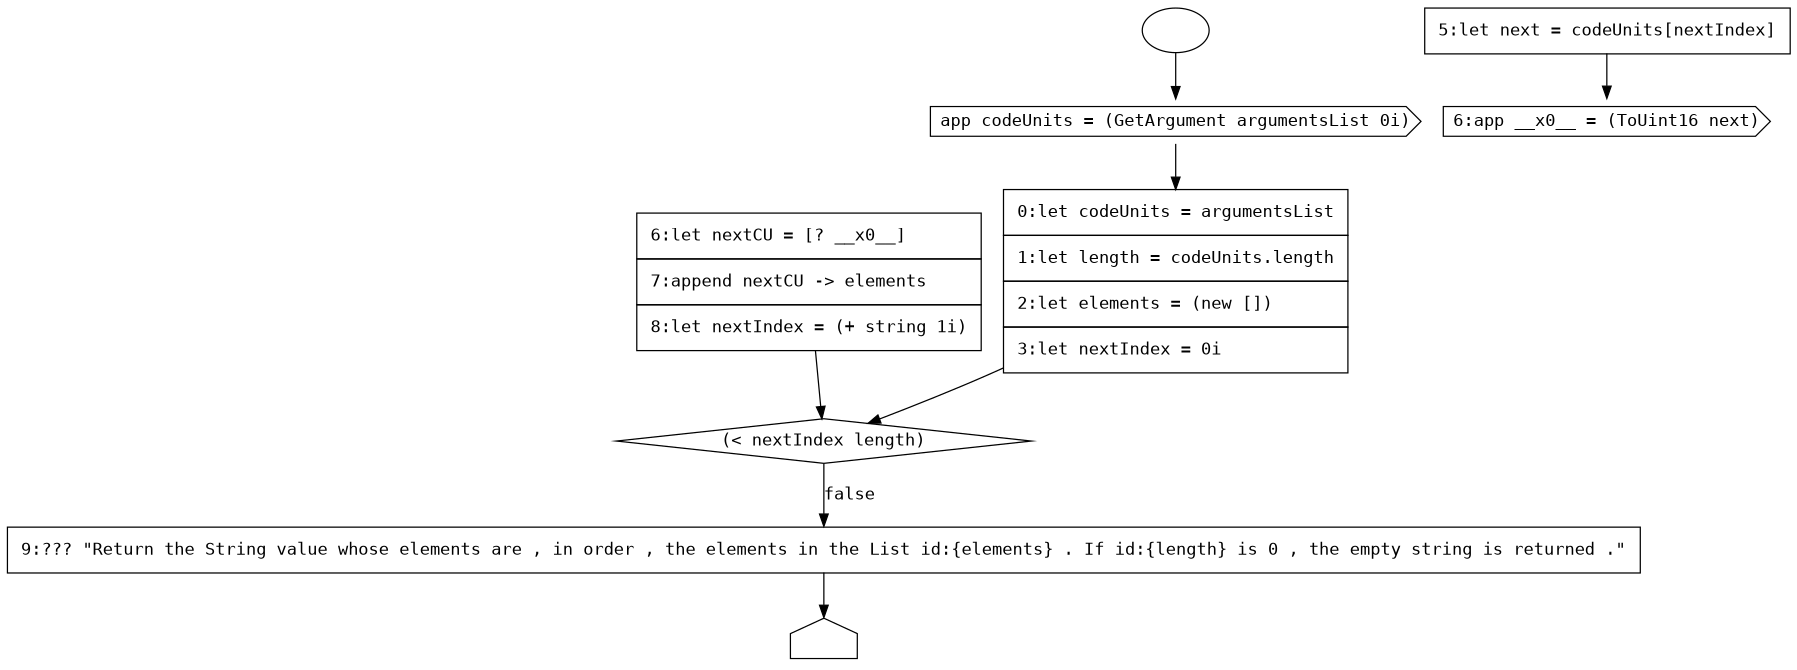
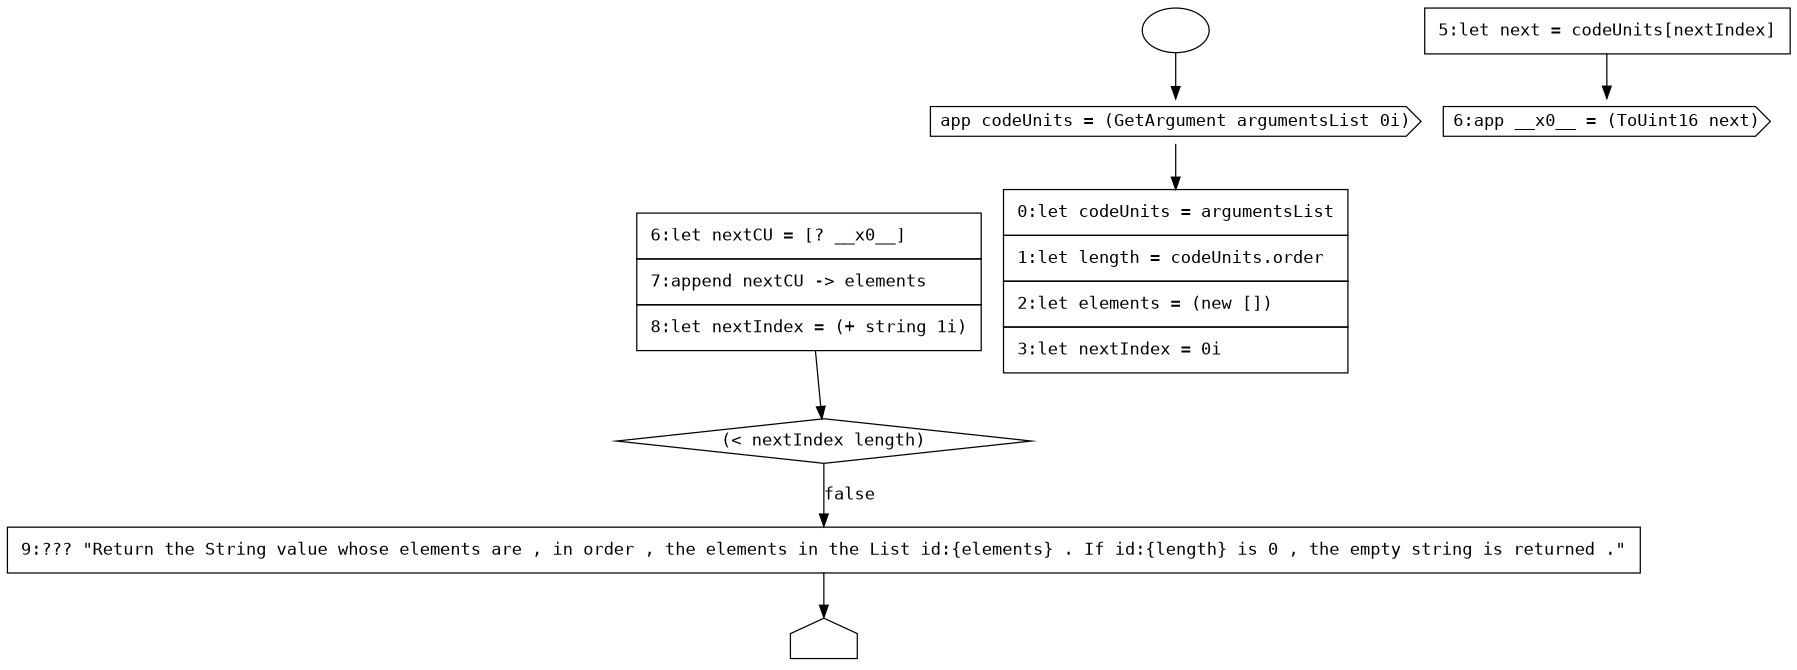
node "0:let codeUnits = argumentsList": text "1:let length = codeUnits.length" -> "1:let length = codeUnits.order"
edge "0:let codeUnits = argumentsList" -> "(< nextIndex length)": removed
